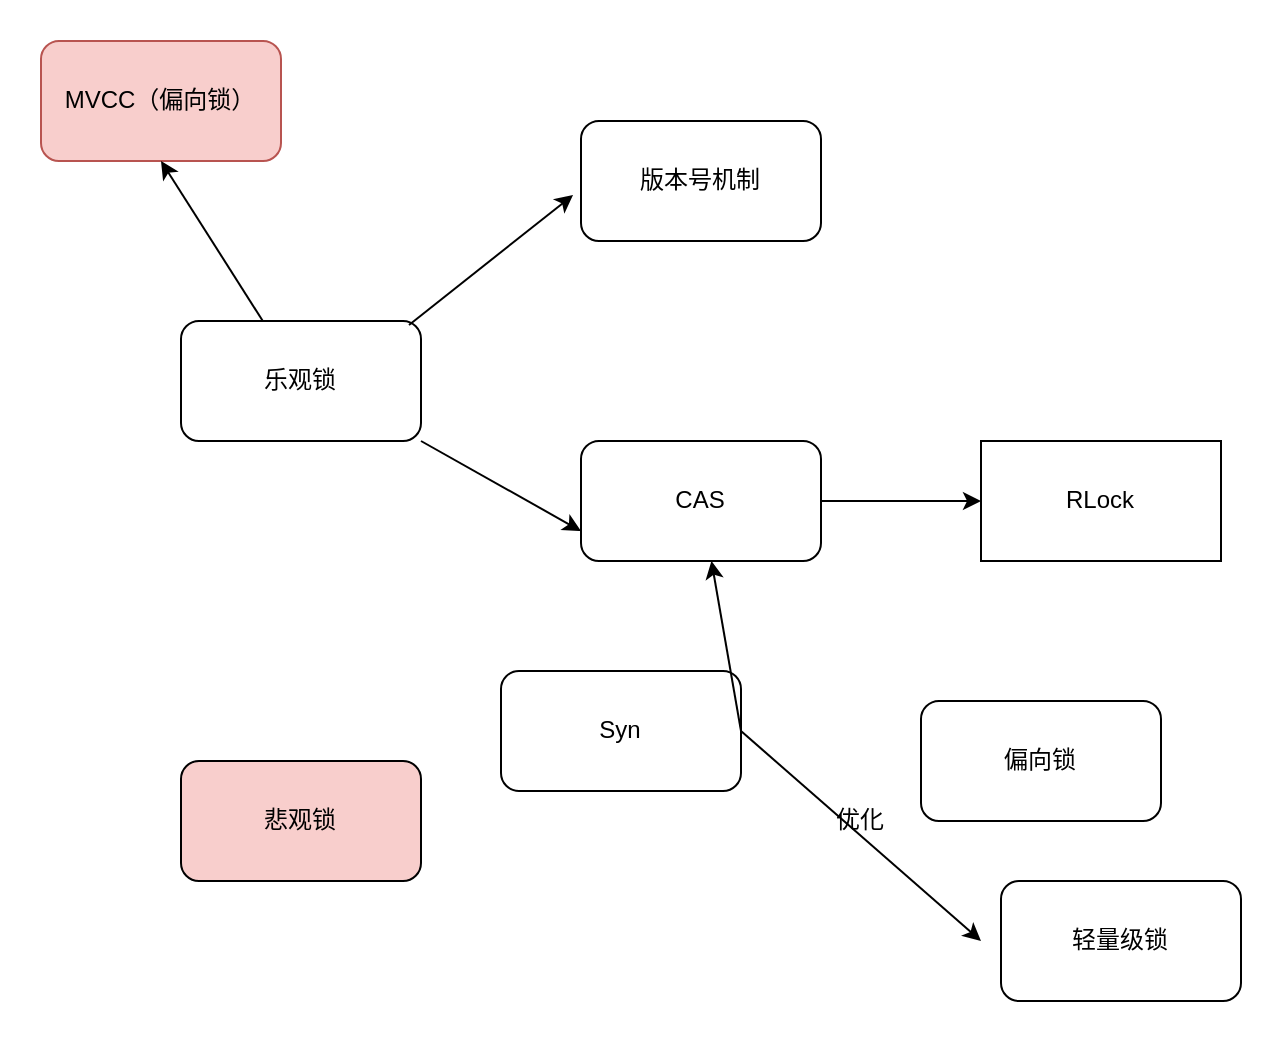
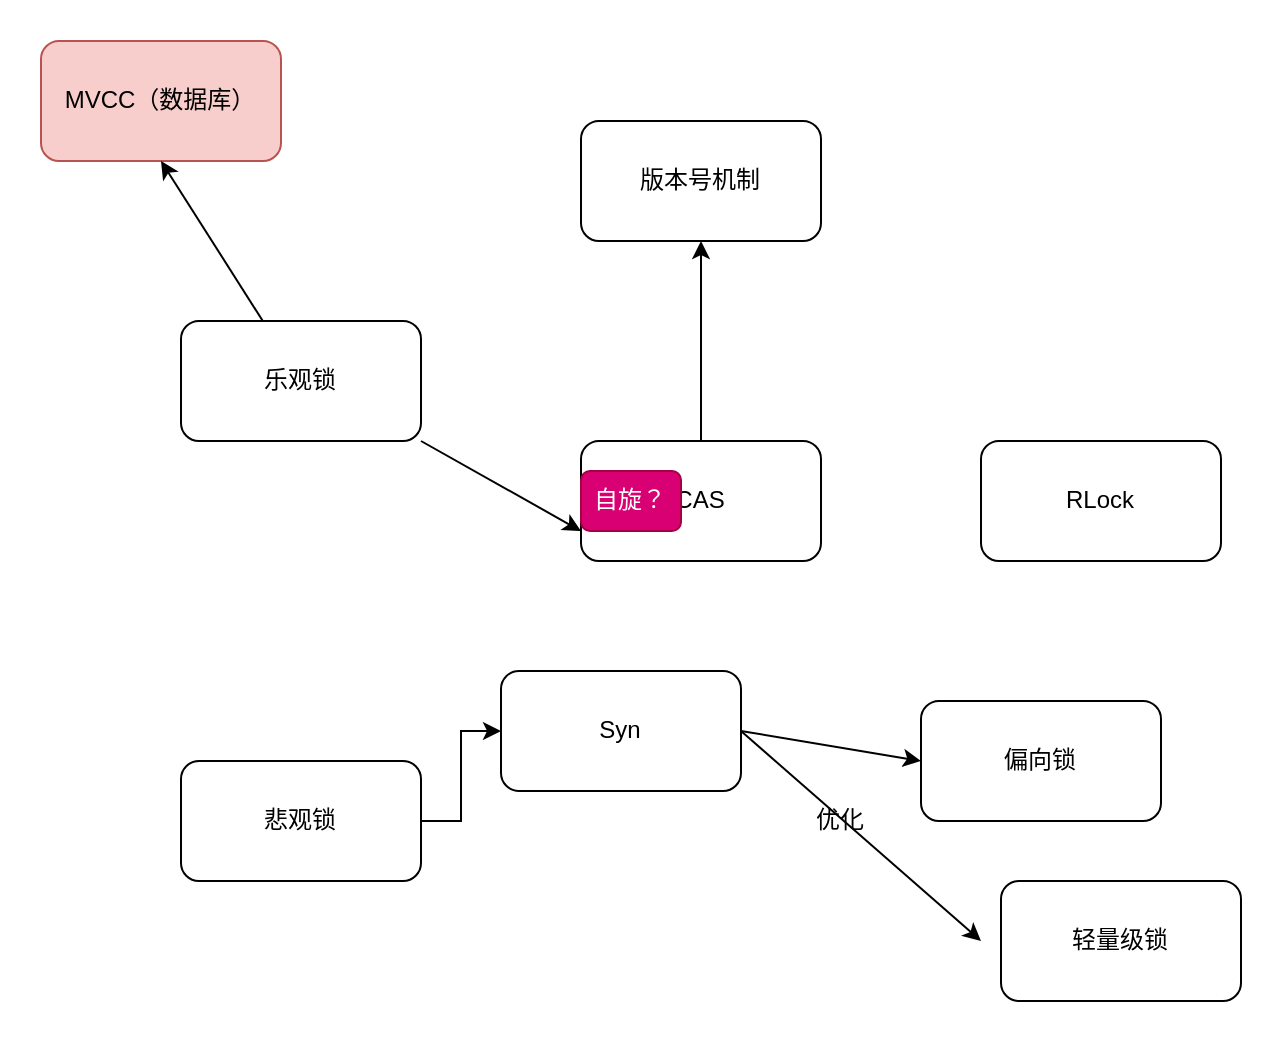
node "MVCC（偏向锁）": label "MVCC（偏向锁）" -> "MVCC（数据库）"
edge "乐观锁" -> "版本号机制": removed
node "自旋？": added
edge "CAS" -> "RLock": now "CAS" -> "版本号机制"
node "RLock": shape rectangle -> rounded rectangle
edge "Syn" -> "CAS": now "Syn" -> "偏向锁"
edge "悲观锁" -> "Syn": added
node "悲观锁": fillcolor #f8cecc -> #ffffff
node "优化": moved (861, 821) -> (841, 821)
